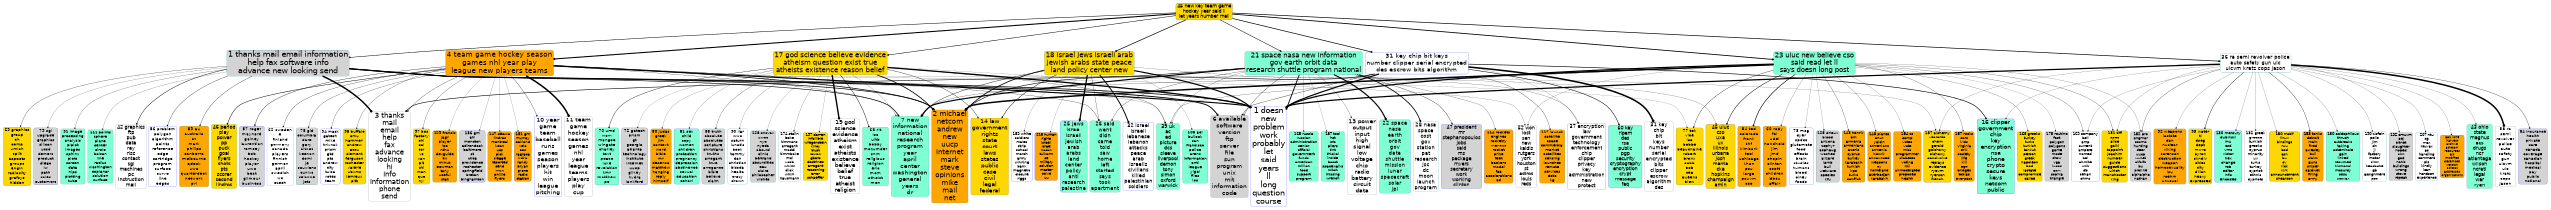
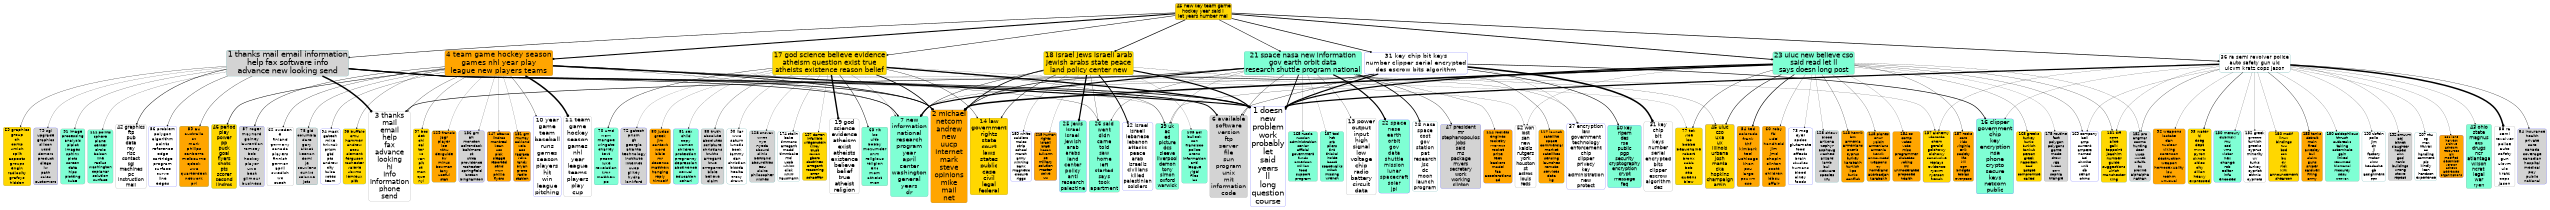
node "97 bos factory chi cal tor vs van pit stl mon que nyi": label "97 bos factory chi cal tor vs van pit stl mon que nyi" -> "97 bos det chi cal tor vs van pit stl mon que nyi"
